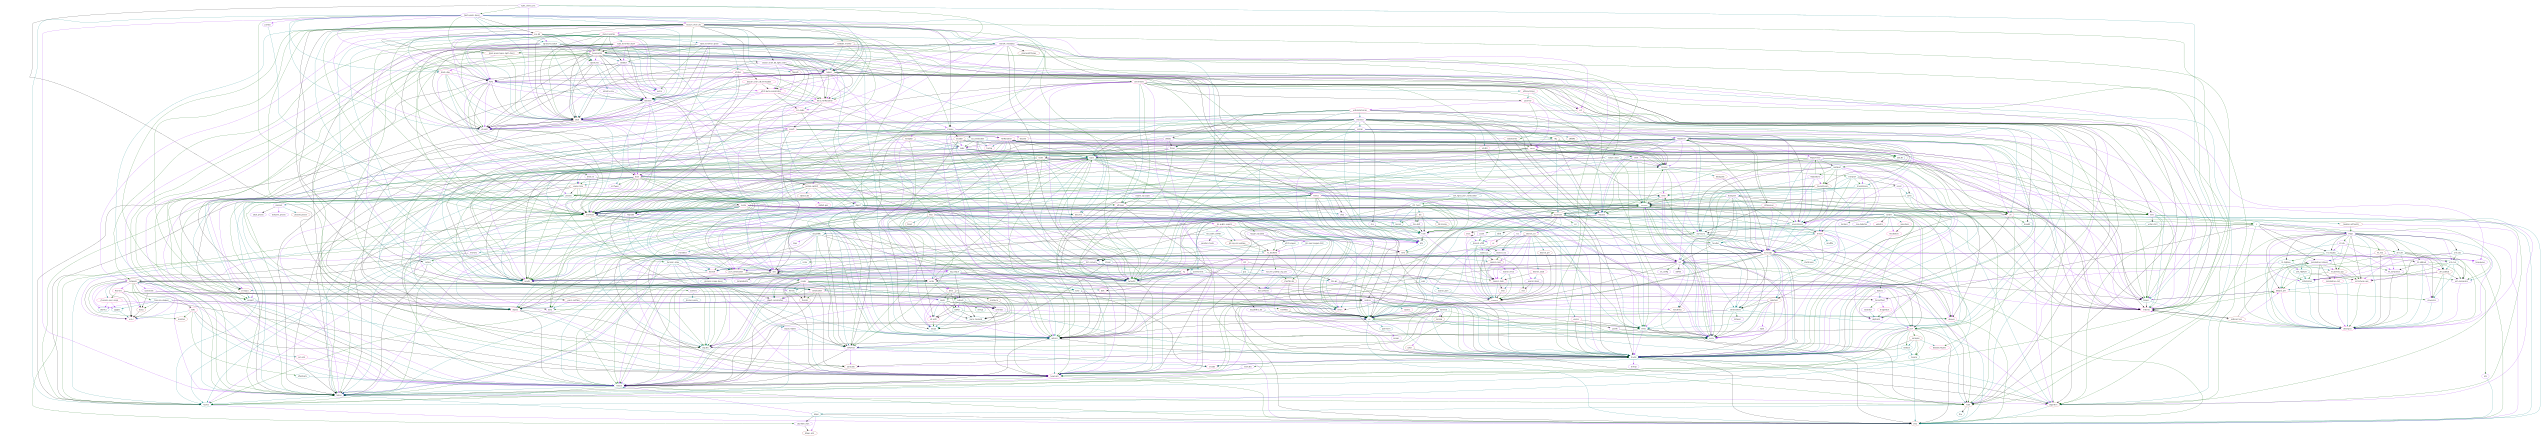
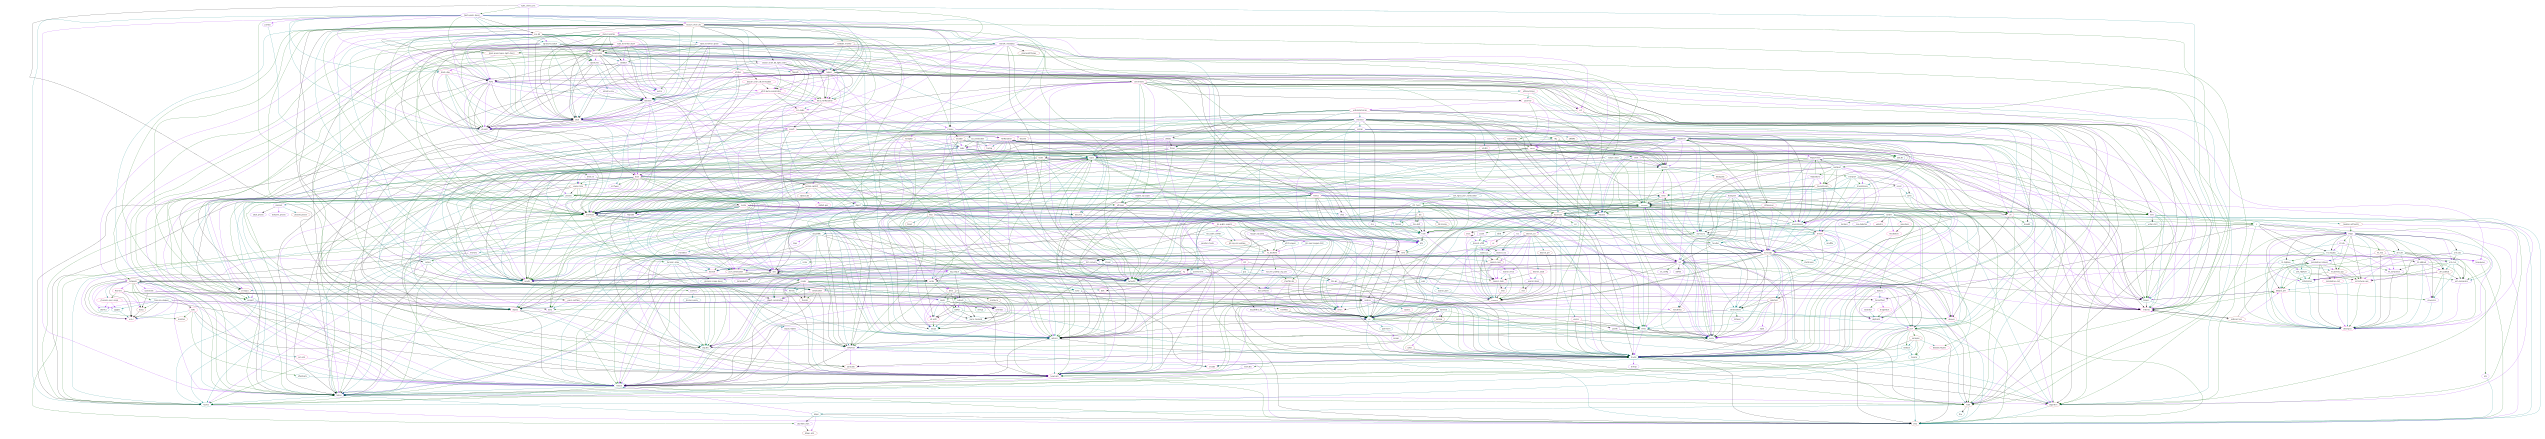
edge "httpcommon" -> "multipart": reversed
